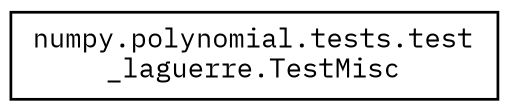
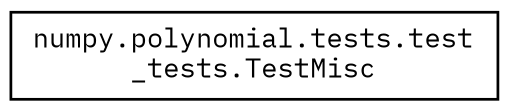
node "numpy.polynomial.tests.test _laguerre.TestMisc": label "numpy.polynomial.tests.test _laguerre.TestMisc" -> "numpy.polynomial.tests.test _tests.TestMisc"
